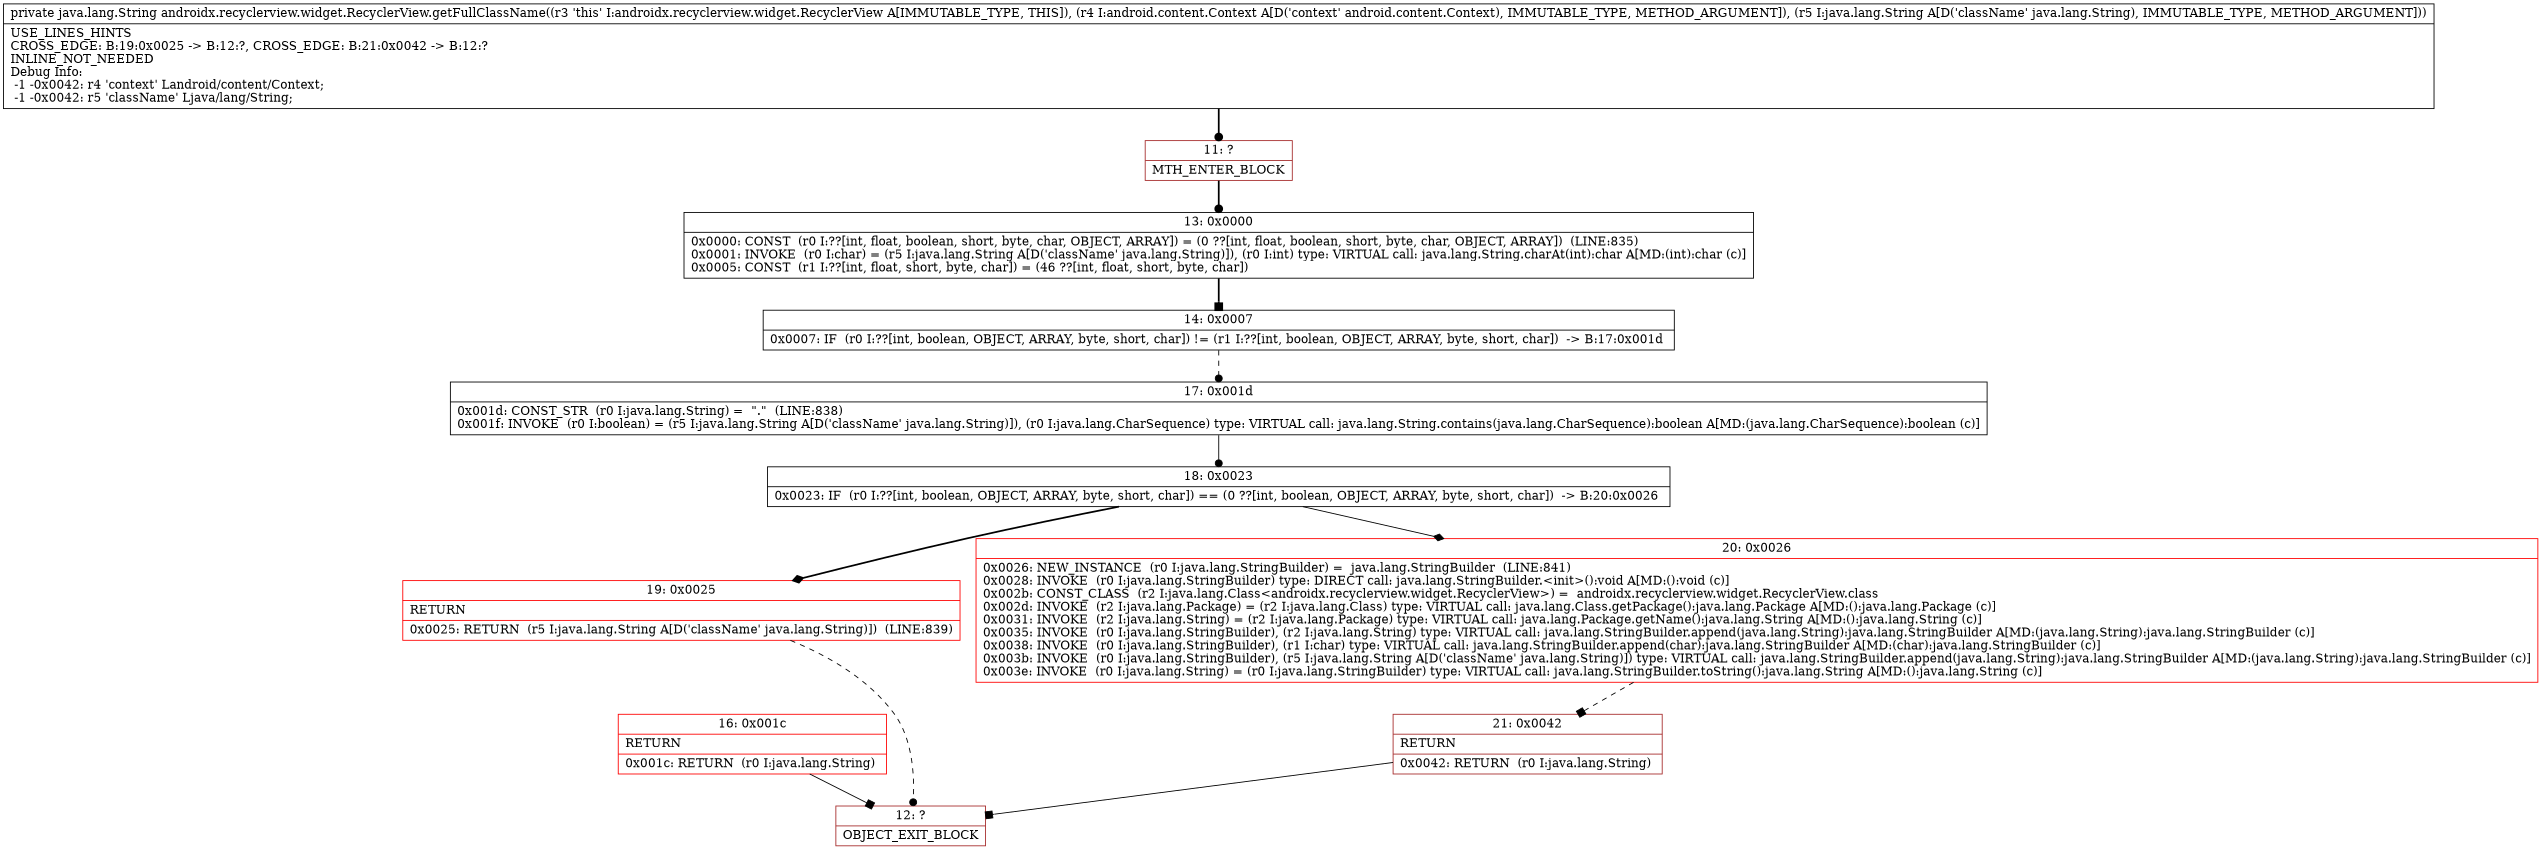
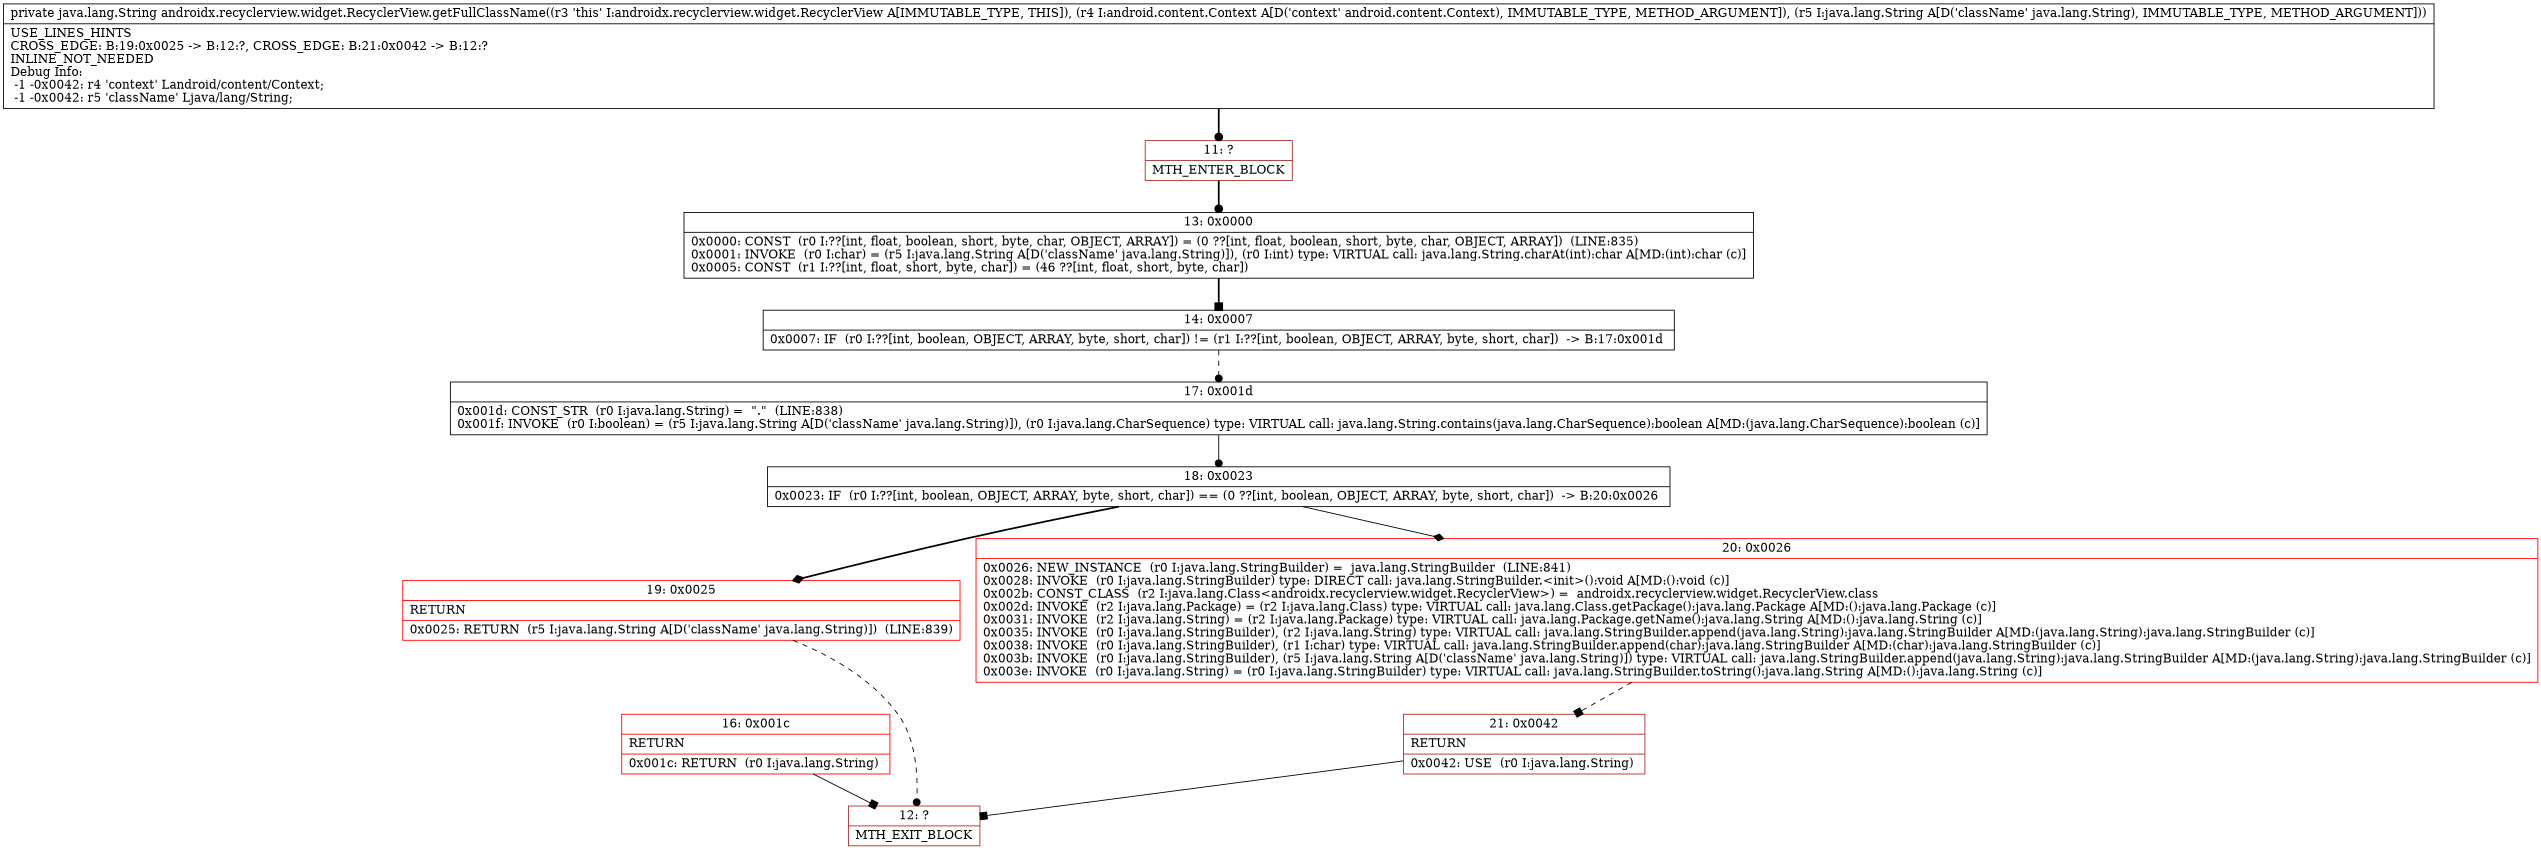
node "21: 0x0042": text "0x0042: RETURN  (r0 I:java.lang.String)" -> "0x0042: USE  (r0 I:java.lang.String)"
node "12: ?": text "OBJECT_EXIT_BLOCK" -> "MTH_EXIT_BLOCK"
